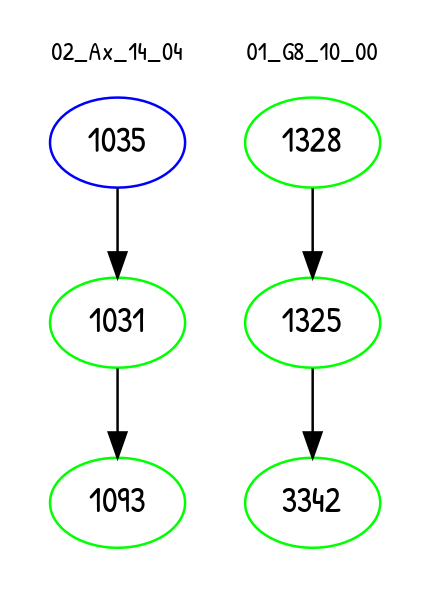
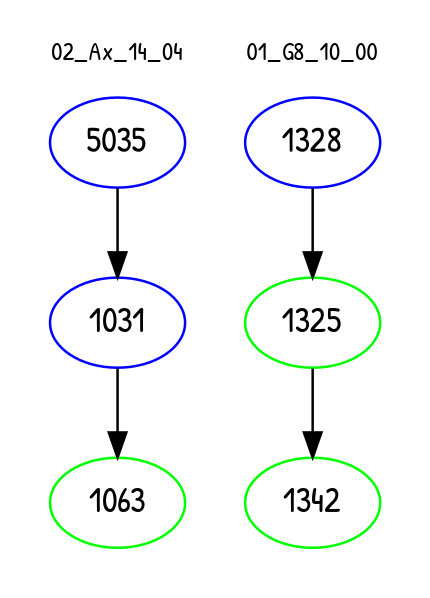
node "1035": label "1035" -> "5035"
node "1328": color green -> blue
node "1031": color green -> blue
node "1093": label "1093" -> "1063"
node "3342": label "3342" -> "1342"
